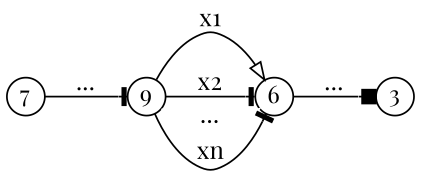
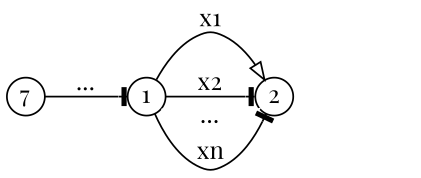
node "9": label "9" -> "1"
node "6": label "6" -> "2"
node "3": removed
